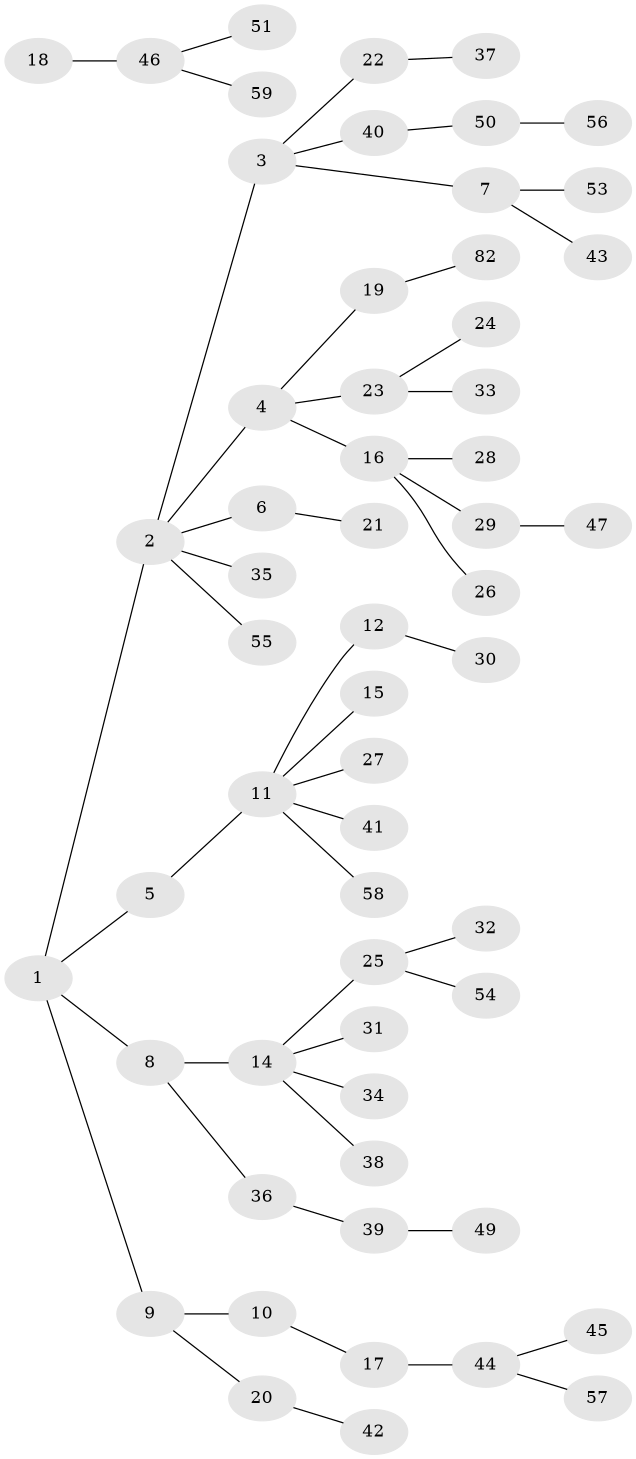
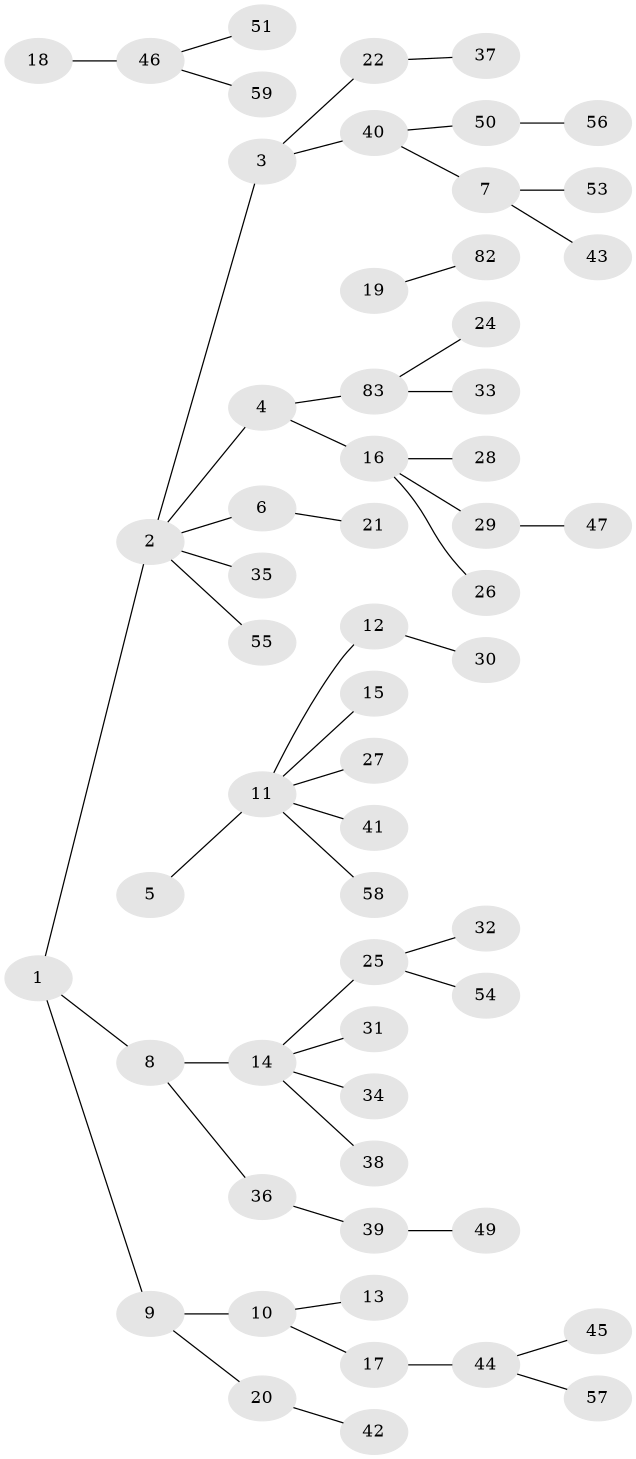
edge "3" -- "7": now "40" -- "7"
edge "19" -- "4": removed
node "23": label "23" -> "83"
edge "5" -- "1": removed
node "13": added
